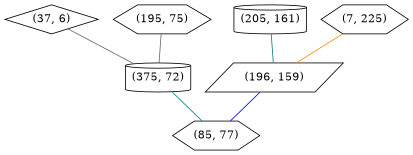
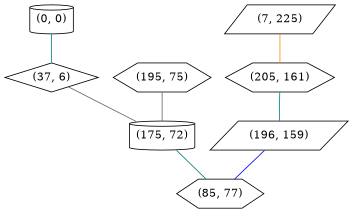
node "(0, 0)": added
node "(205, 161)": shape cylinder -> hexagon
node "(7, 225)": shape hexagon -> parallelogram
edge "(7, 225)" -- "(196, 159)": now "(7, 225)" -- "(205, 161)"
node "(375, 72)": label "(375, 72)" -> "(175, 72)"
